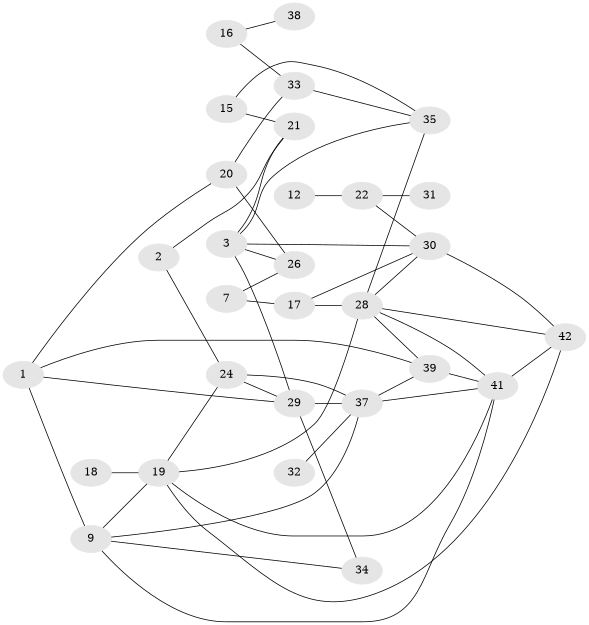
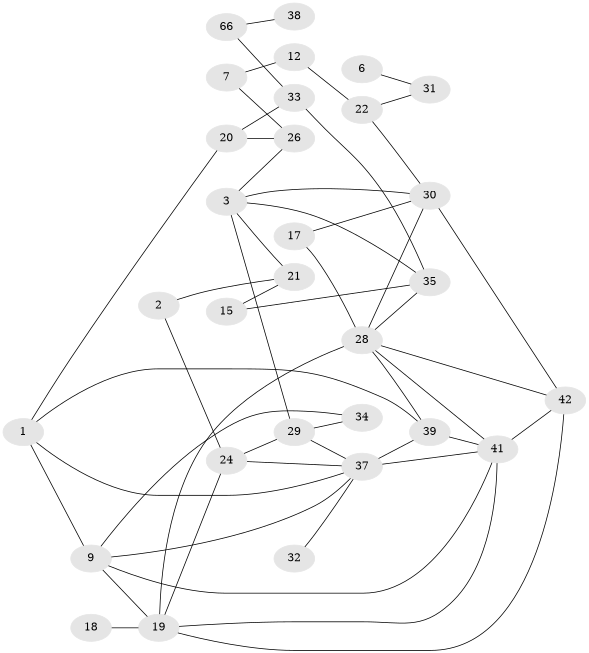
node "16": label "16" -> "66"
node "6": added
edge "7" -- "17": now "7" -- "12"
edge "1" -- "29": now "1" -- "37"
